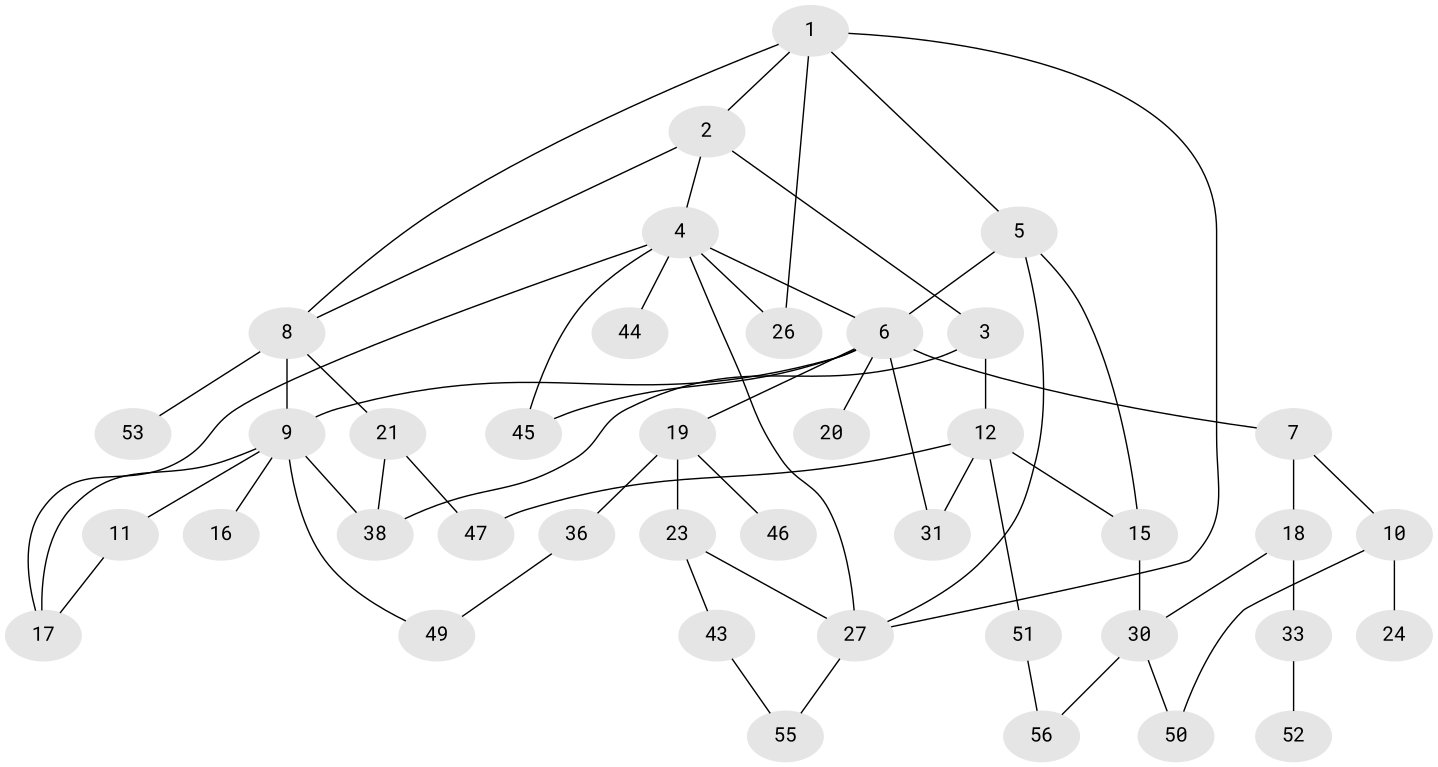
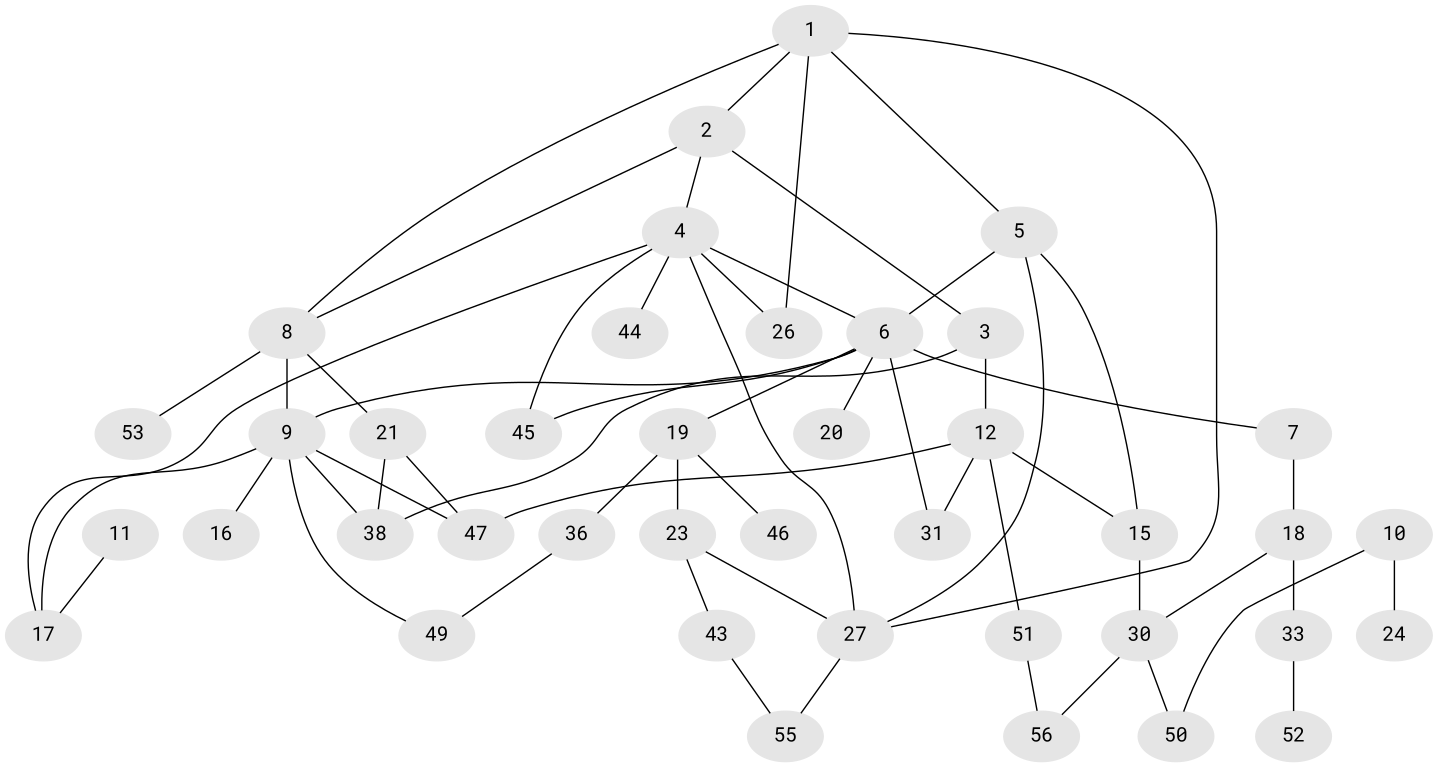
edge "9" -- "11": now "9" -- "47"
edge "7" -- "10": removed
